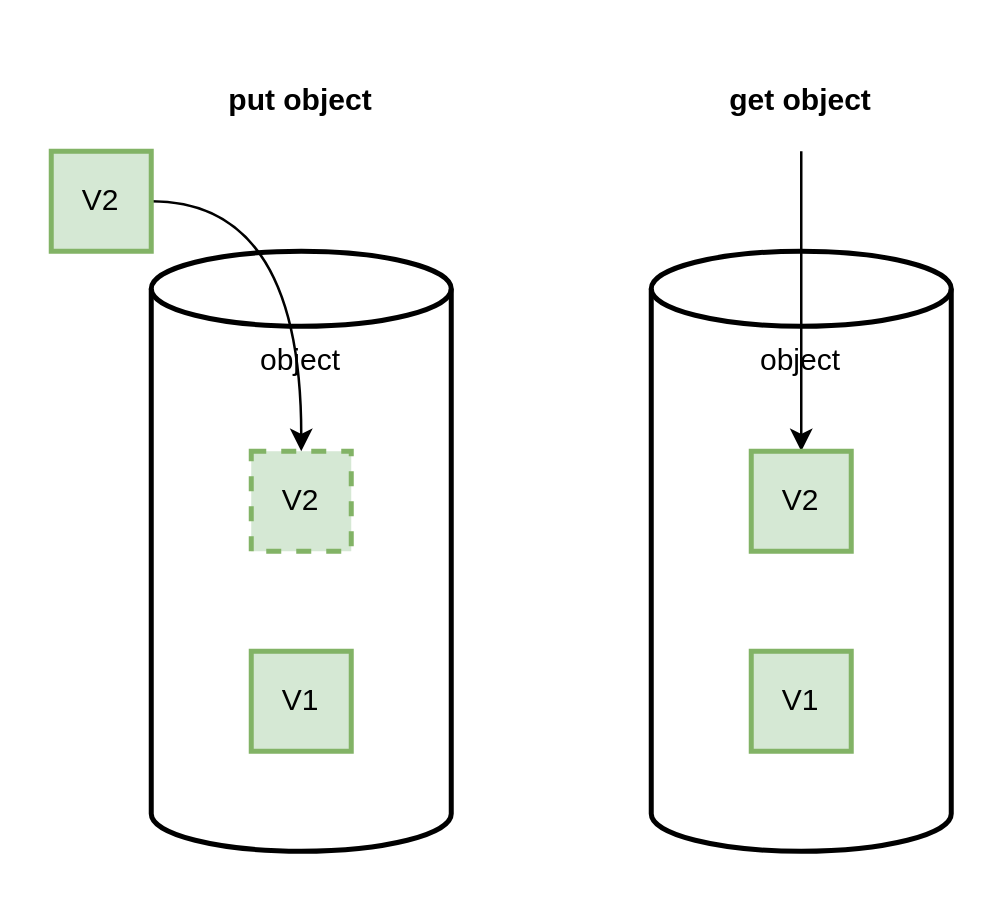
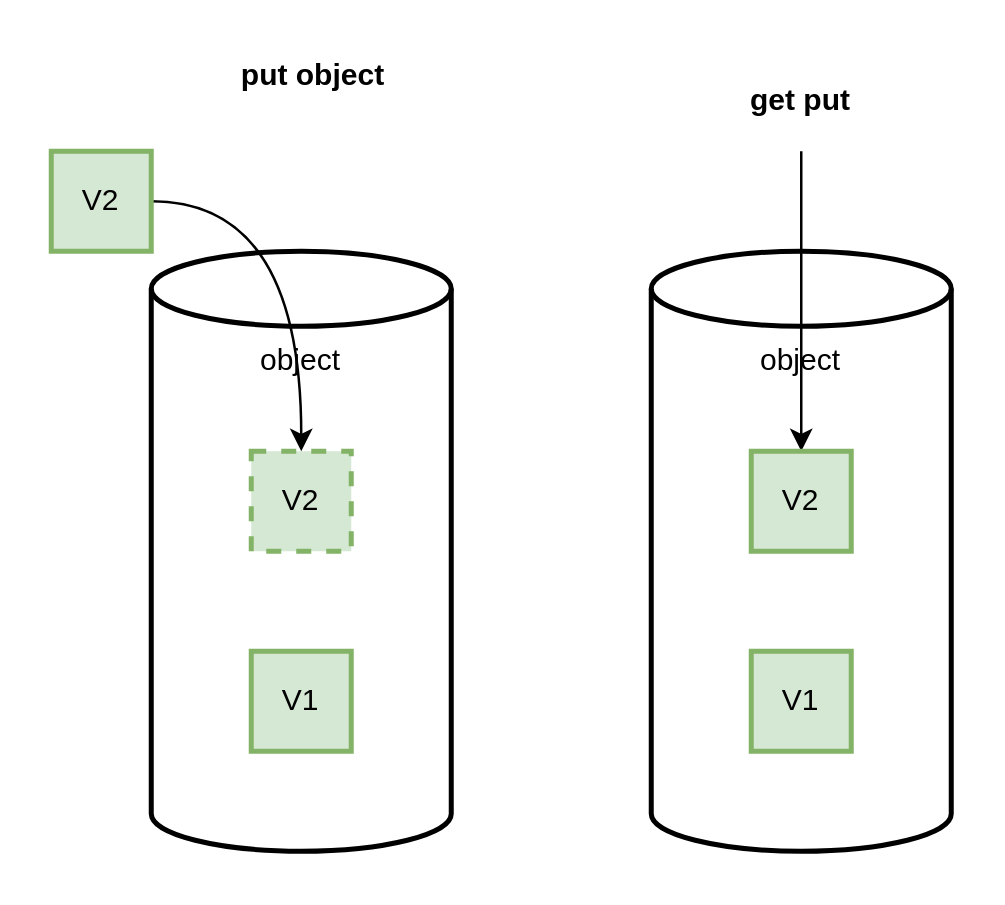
node "put object": moved (301, 101) -> (314, 76)
node "get object": label "get object" -> "get put"
